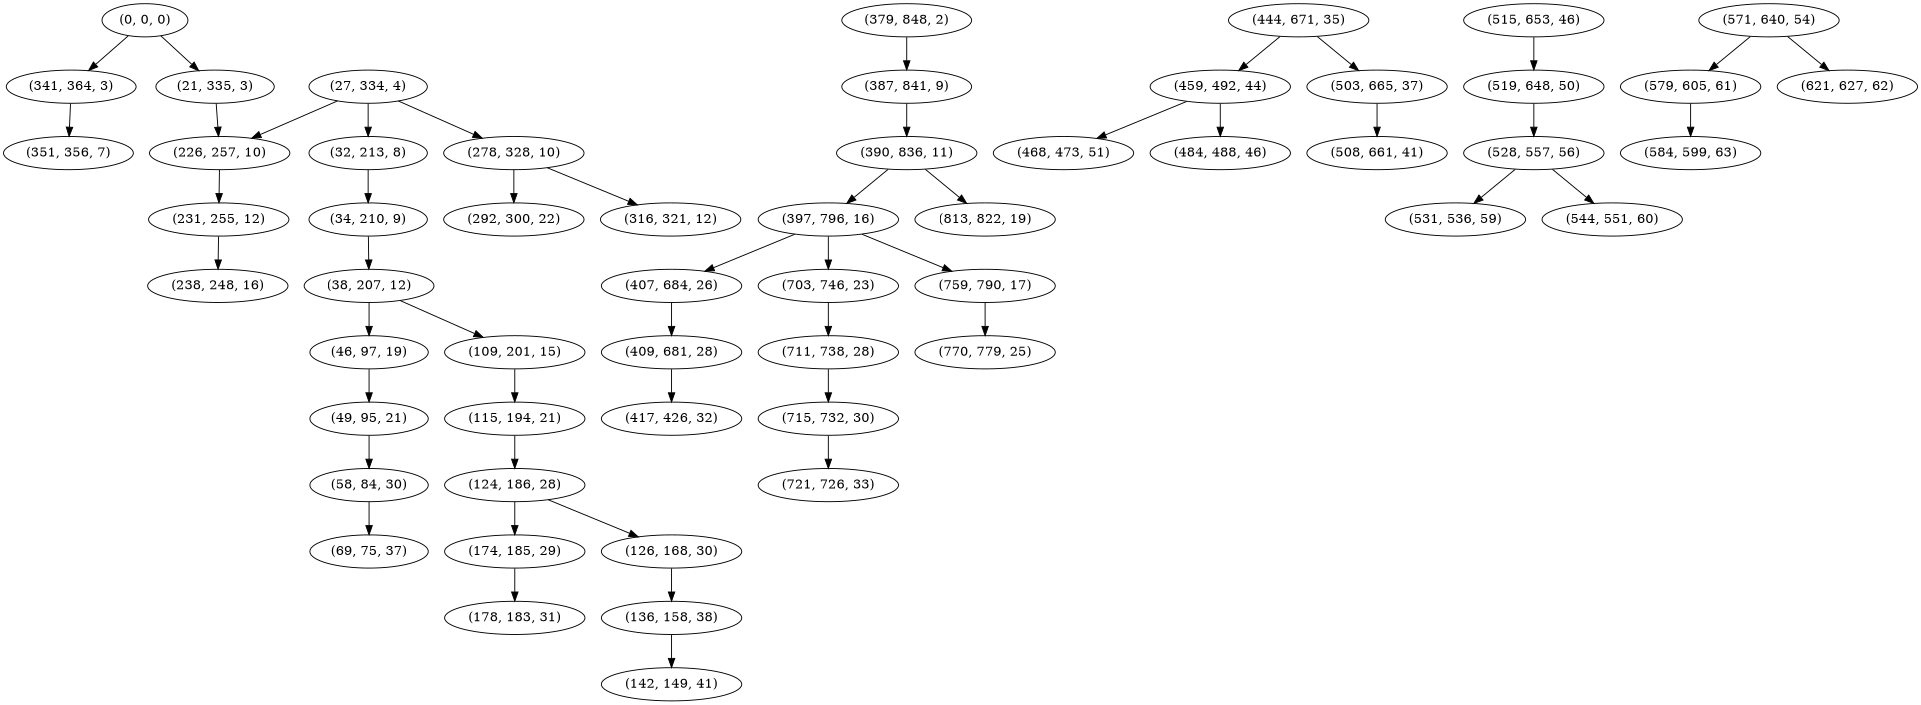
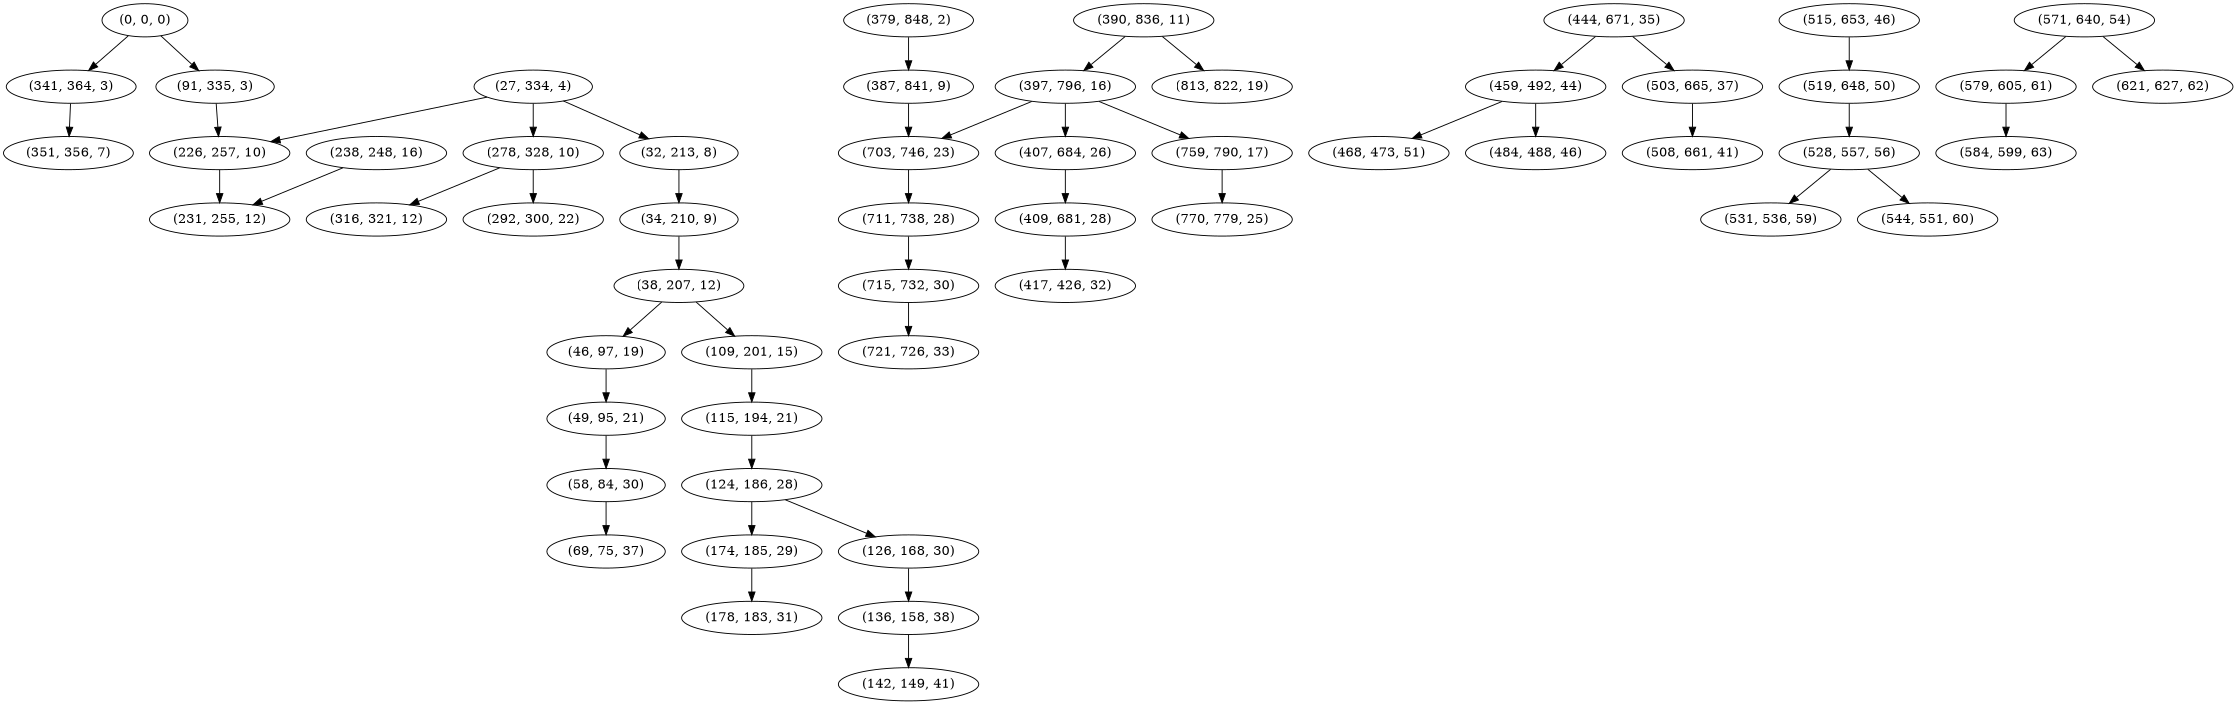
node "(21, 335, 3)": label "(21, 335, 3)" -> "(91, 335, 3)"
edge "(387, 841, 9)" -> "(390, 836, 11)": now "(387, 841, 9)" -> "(703, 746, 23)"
edge "(231, 255, 12)" -> "(238, 248, 16)": reversed
